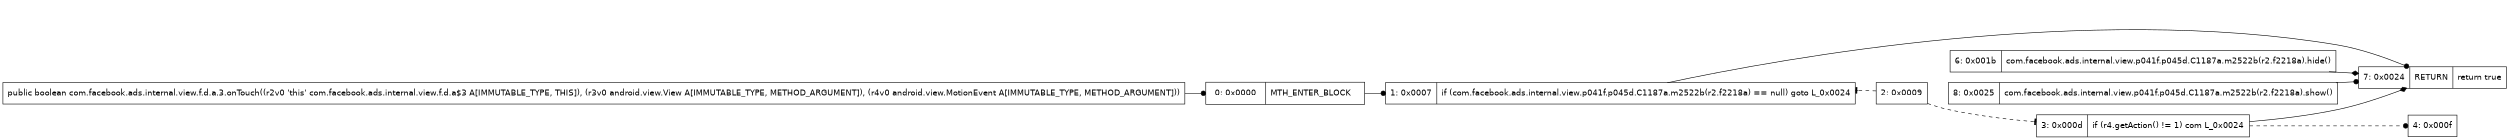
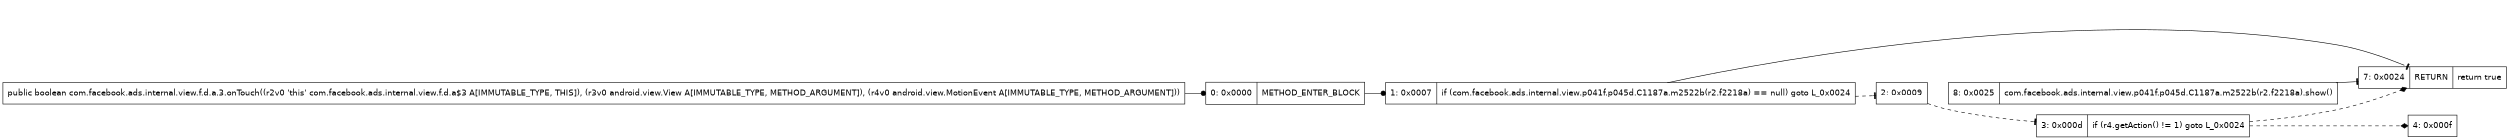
edge "1: 0x0007" -> "7: 0x0024": arrowhead dot -> tee
node "6: 0x001b": removed
edge "8: 0x0025" -> "7: 0x0024": arrowhead dot -> tee
edge "2: 0x0009" -> "1: 0x0007": reversed
node "0: 0x0000": text "MTH_ENTER_BLOCK" -> "METHOD_ENTER_BLOCK"
edge "3: 0x000d" -> "7: 0x0024": style solid -> dashed
node "3: 0x000d": text "if (r4.getAction() != 1) com L_0x0024" -> "if (r4.getAction() != 1) goto L_0x0024"
edge "3: 0x000d" -> "4: 0x000f": arrowhead dot -> diamond
